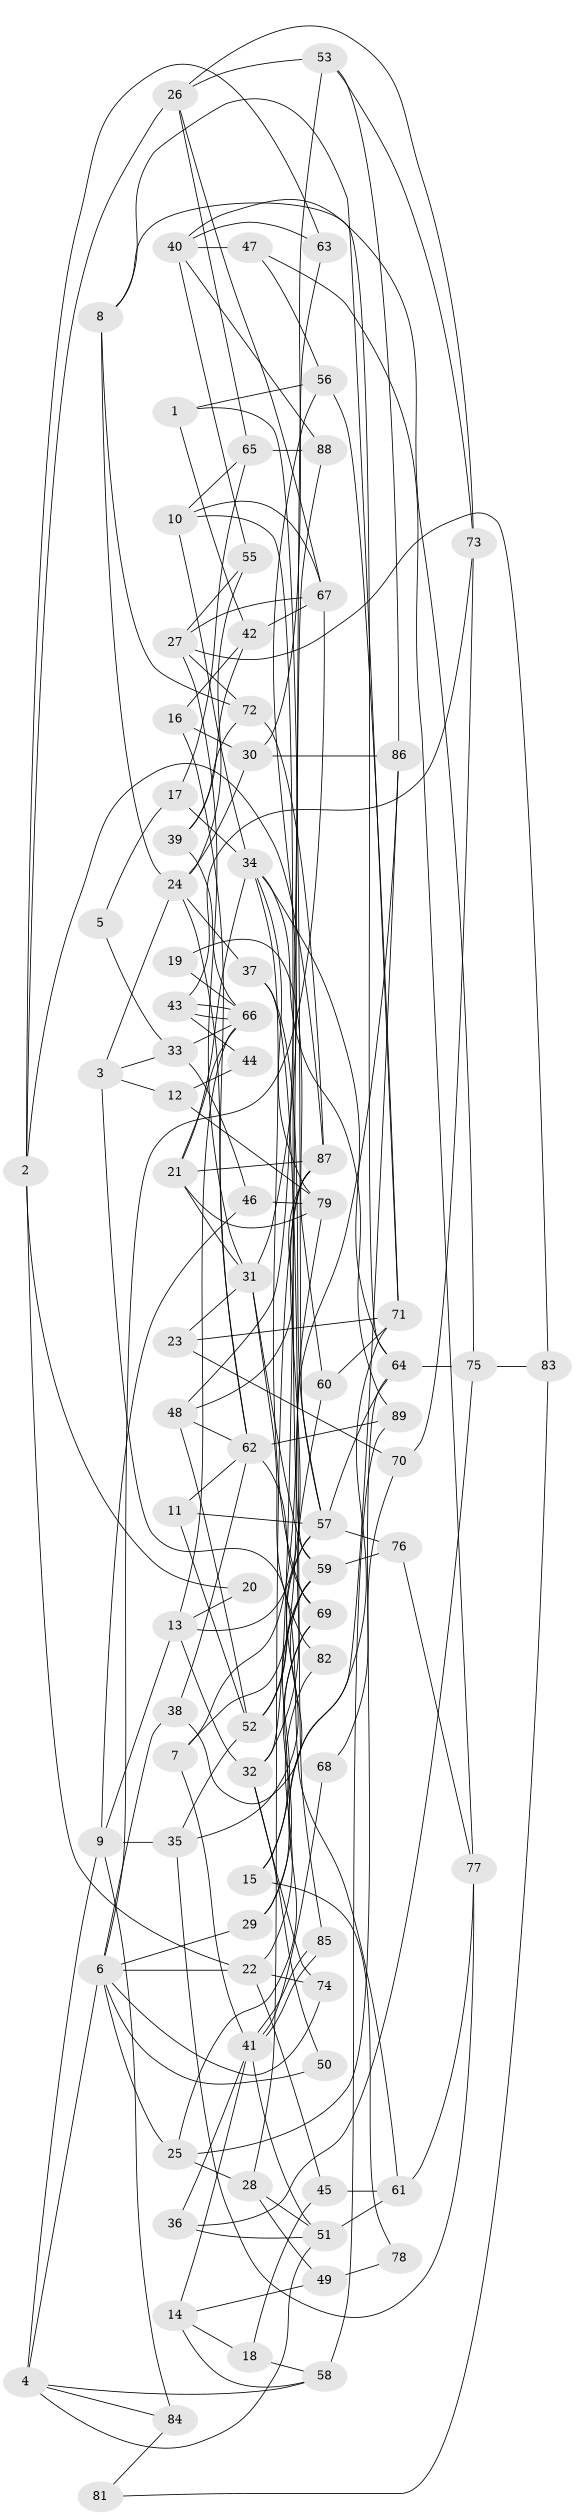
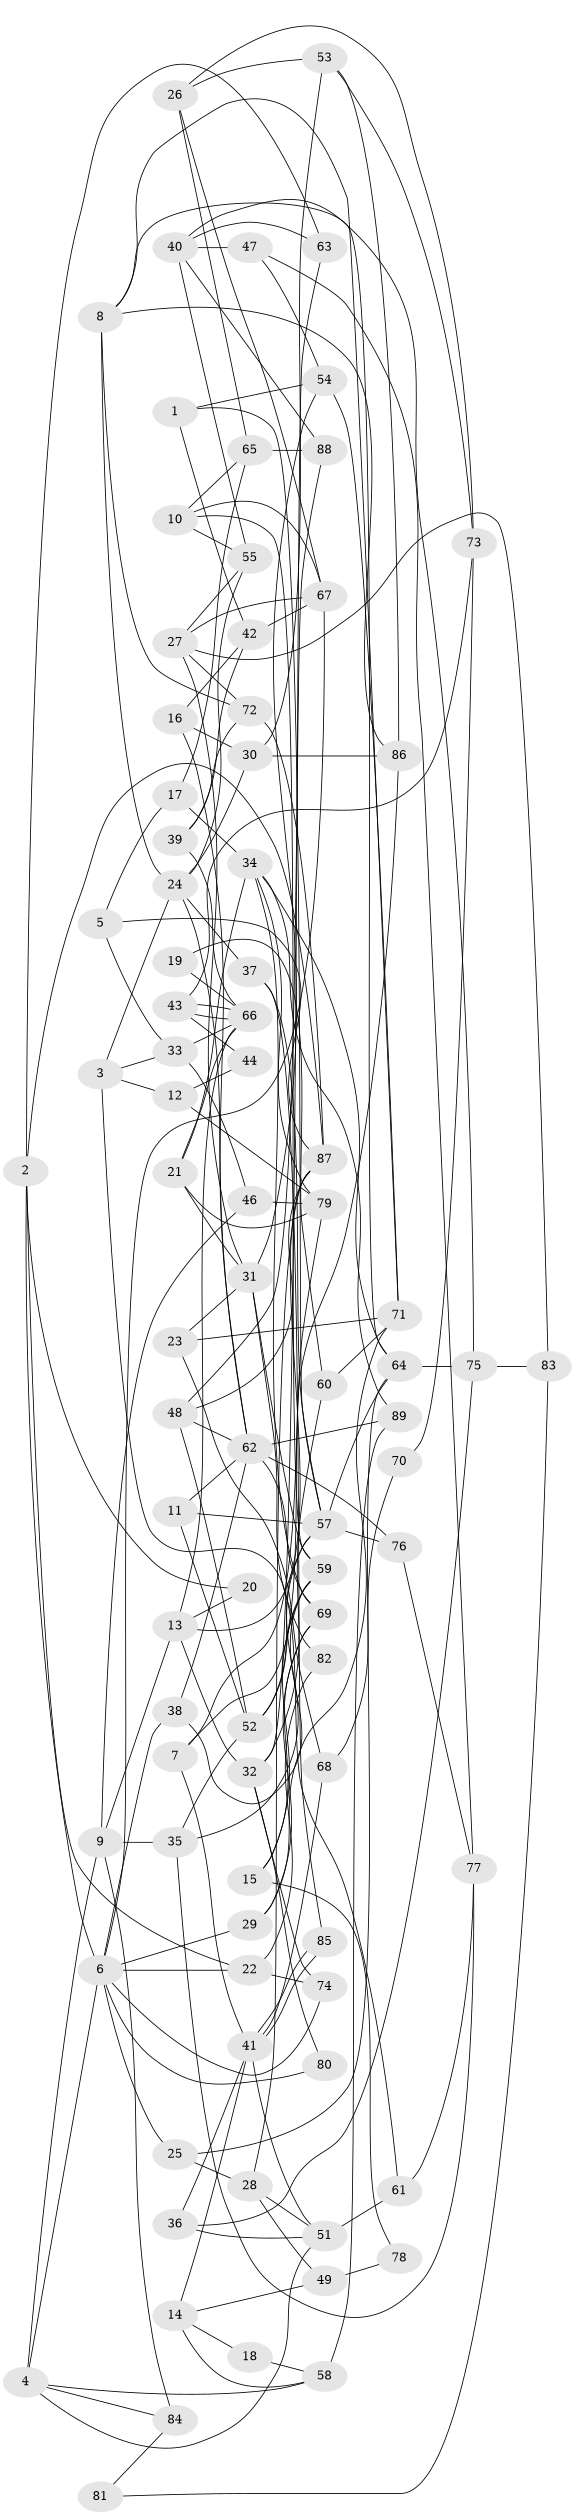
node "56": label "56" -> "54"
edge "26" -- "2": now "6" -- "2"
edge "10" -- "34": now "10" -- "55"
edge "87" -- "21": now "87" -- "5"
edge "86" -- "25": now "86" -- "8"
edge "23" -- "70": now "23" -- "68"
edge "76" -- "59": now "76" -- "62"
node "50": label "50" -> "80"
node "45": removed
